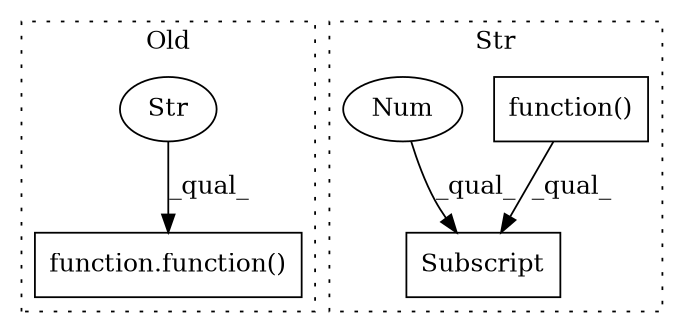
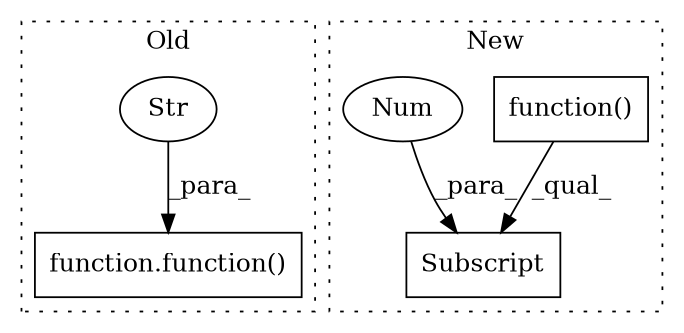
cluster "Str": label "Str" -> "New"
edge "Str" -> "function.function()": label "_qual_" -> "_para_"
edge "Num" -> "Subscript": label "_qual_" -> "_para_"
